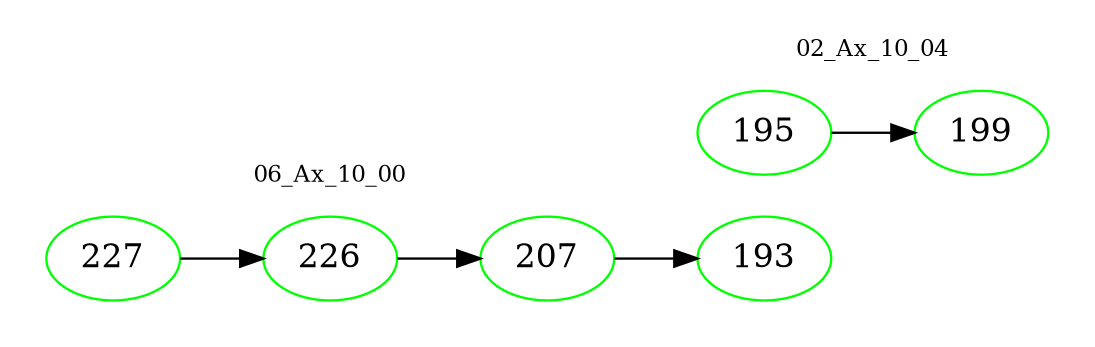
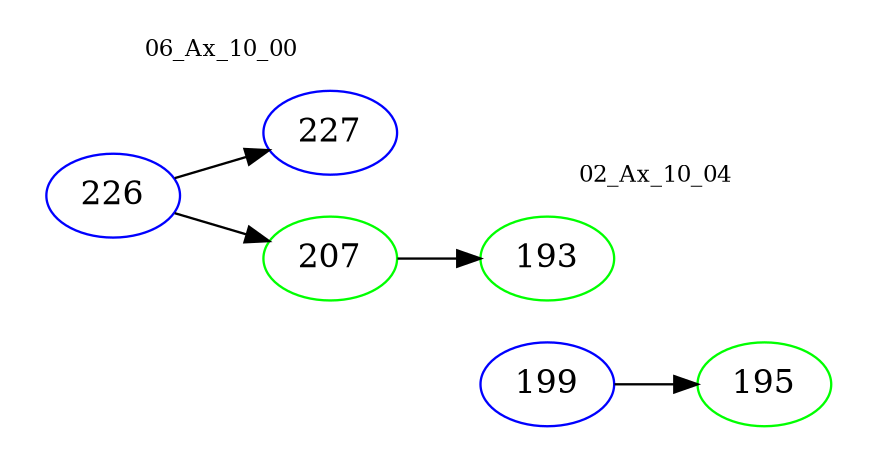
edge "195" -> "199": reversed
node "199": color green -> blue
node "227": color green -> blue
edge "227" -> "226": reversed
node "226": color green -> blue
